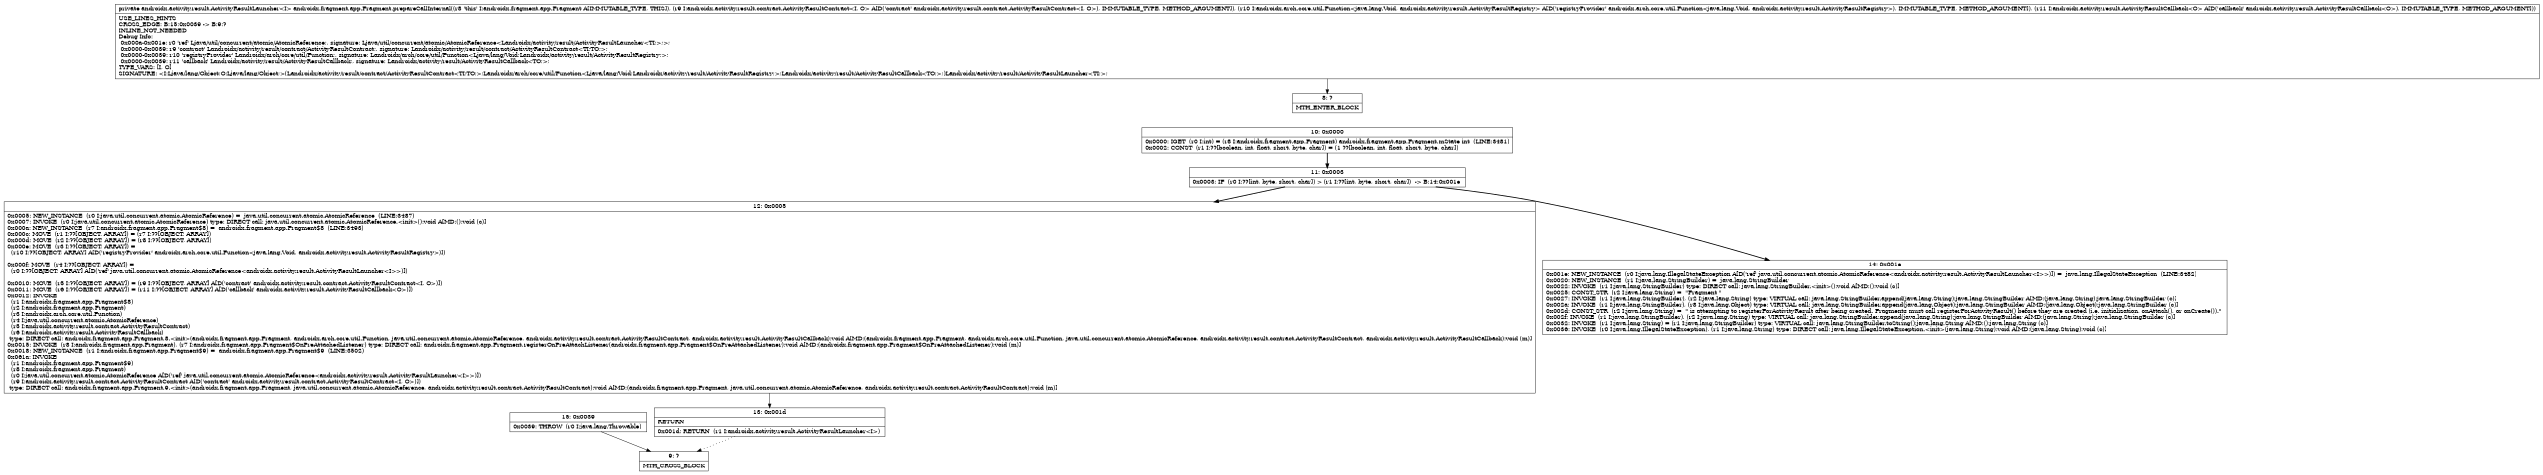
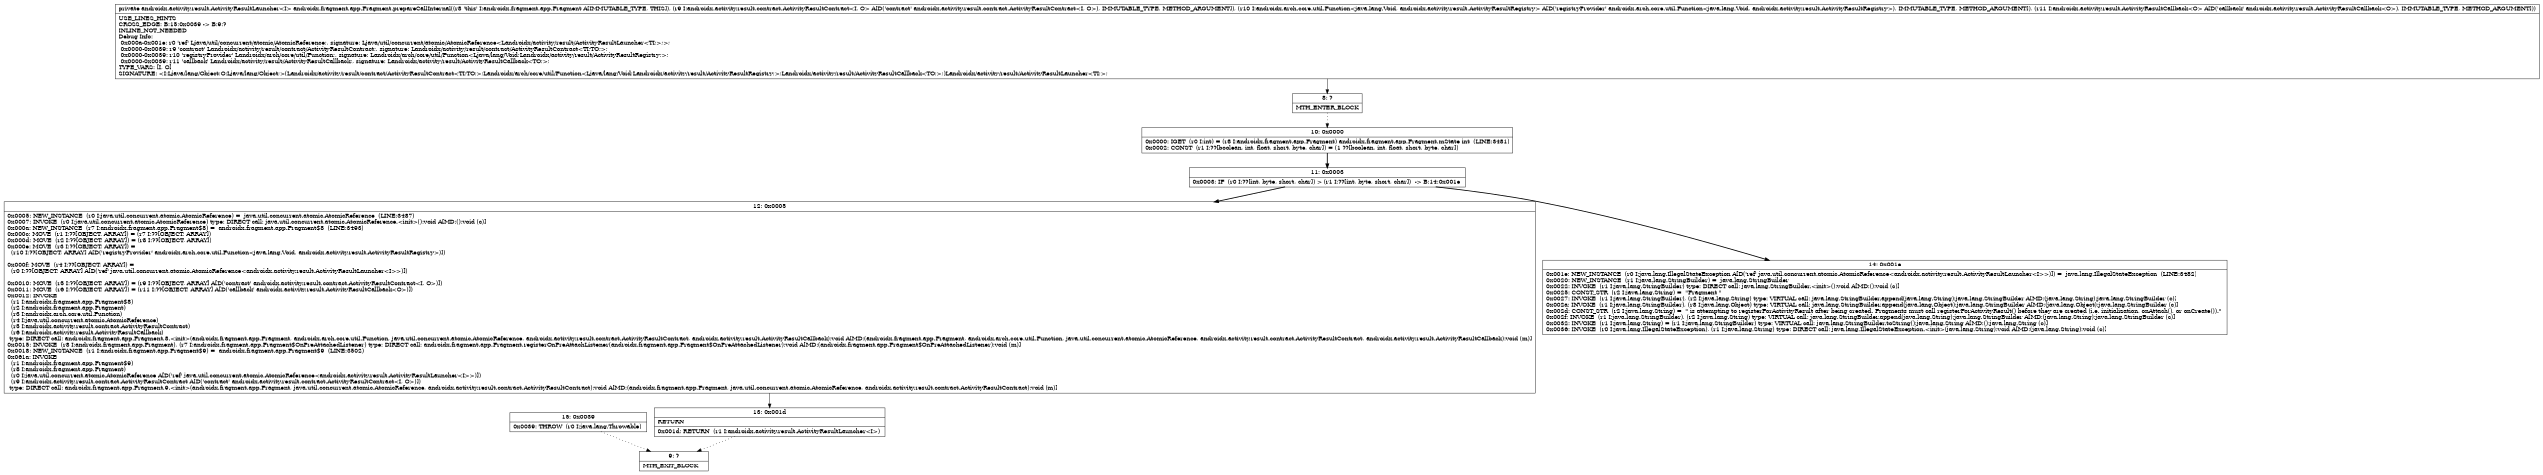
edge "8: ?" -> "10: 0x0000": added
edge "15: 0x0039" -> "9: ?": style solid -> dotted
node "9: ?": text "MTH_CROSS_BLOCK" -> "MTH_EXIT_BLOCK"
